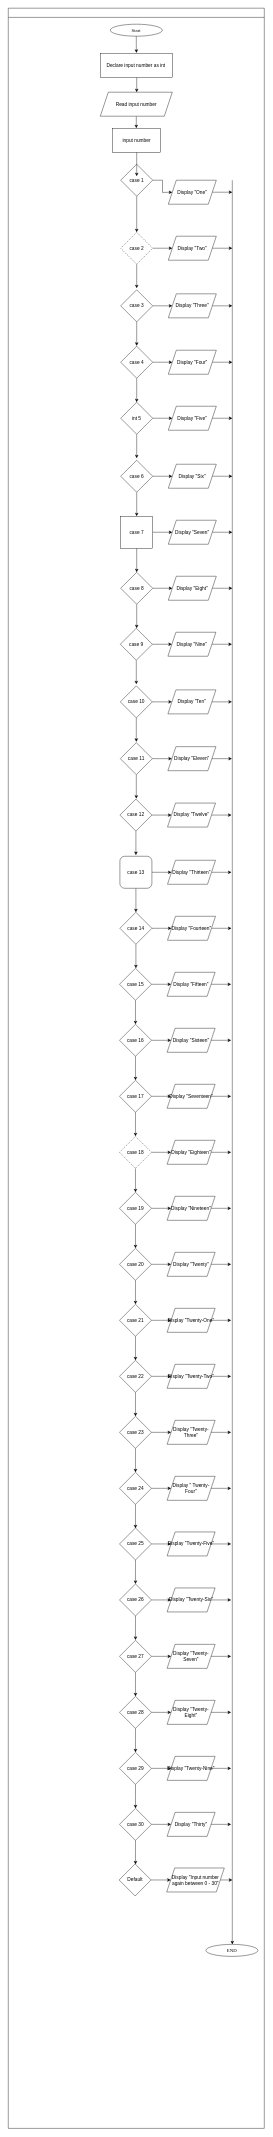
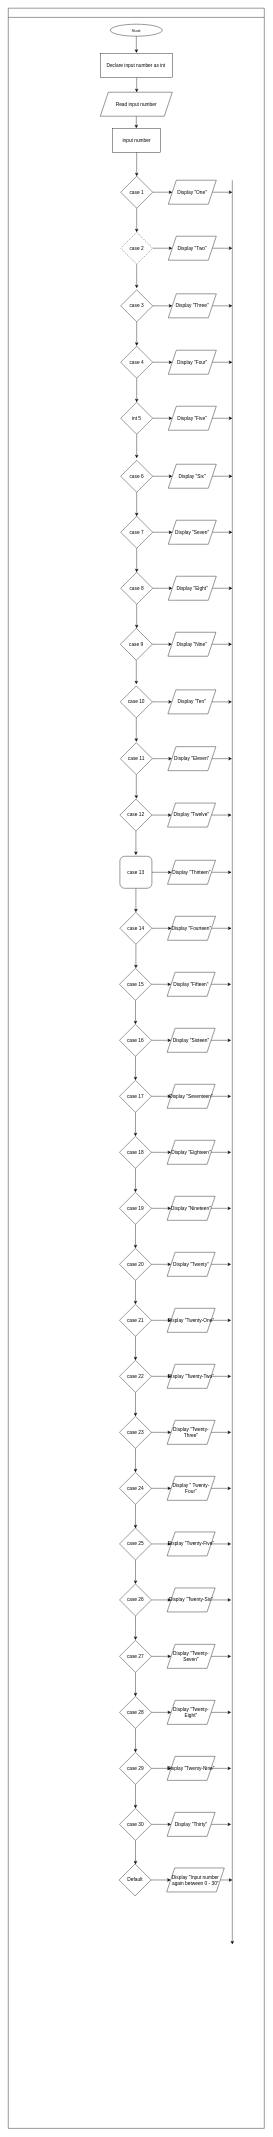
node "case 1": moved (137, 180) -> (137, 192)
node "case 7": shape rectangle -> diamond
node "case 18": style dashed -> solid
node "END": removed
